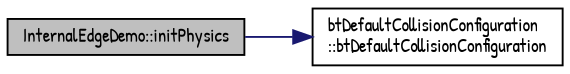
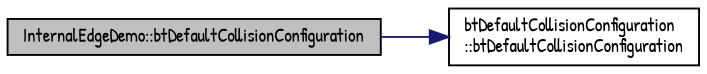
node "InternalEdgeDemo::initPhysics": label "InternalEdgeDemo::initPhysics" -> "InternalEdgeDemo::btDefaultCollisionConfiguration"
